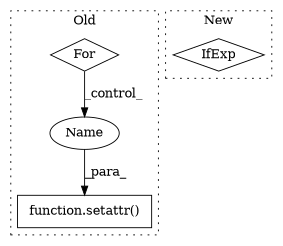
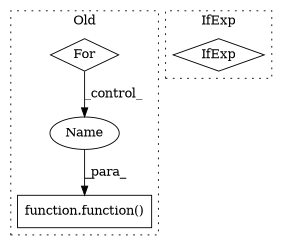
cluster "New": label "New" -> "IfExp"
node "function.setattr()": label "function.setattr()" -> "function.function()"
